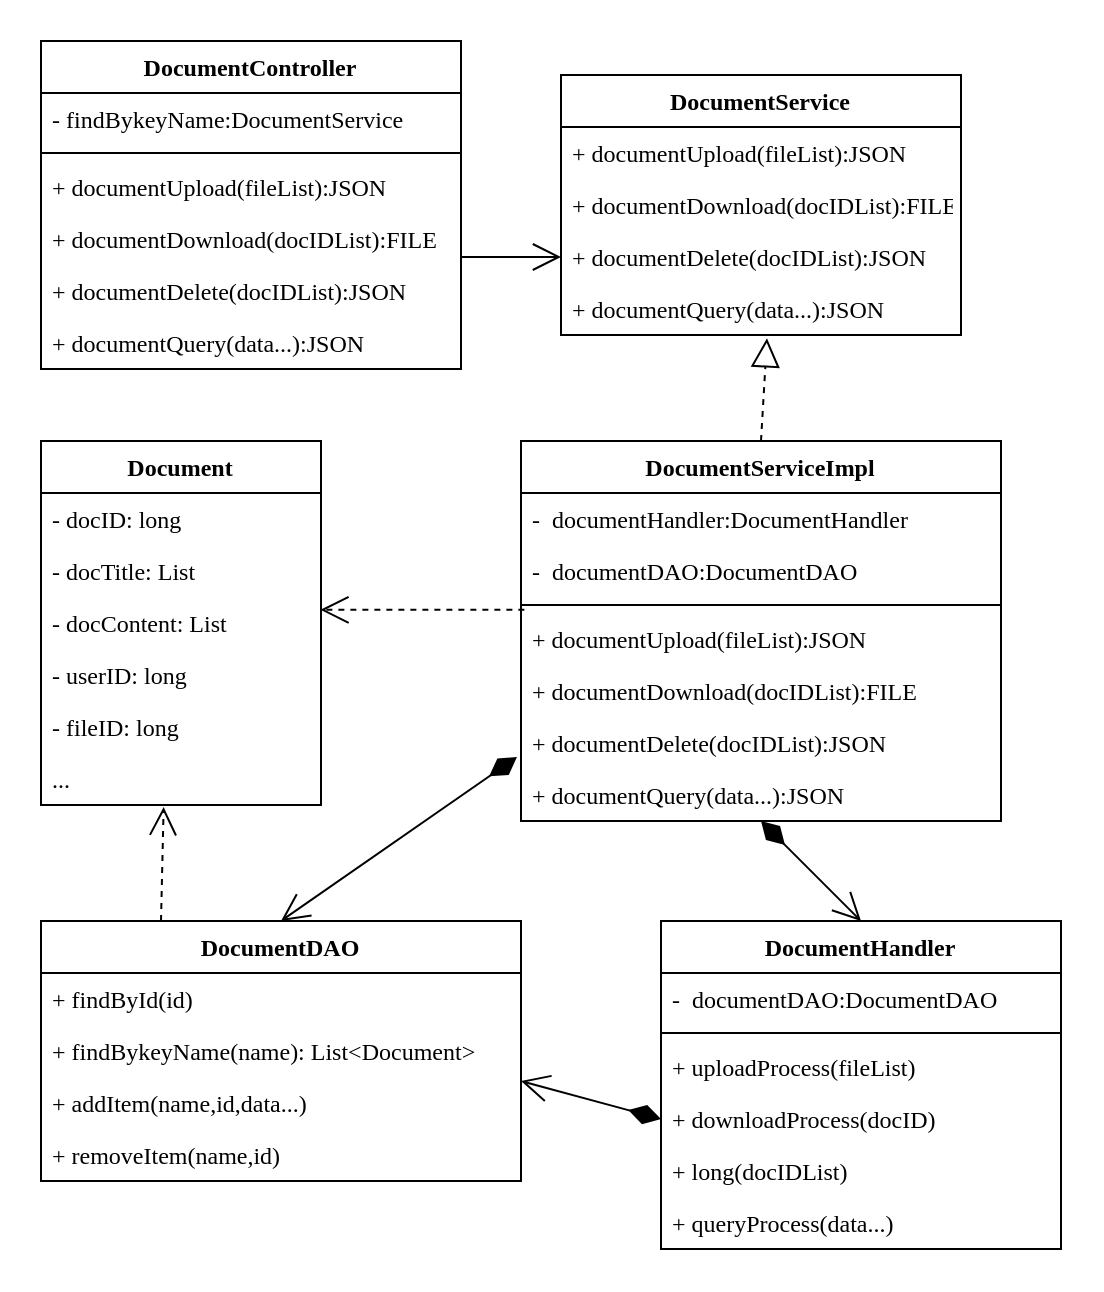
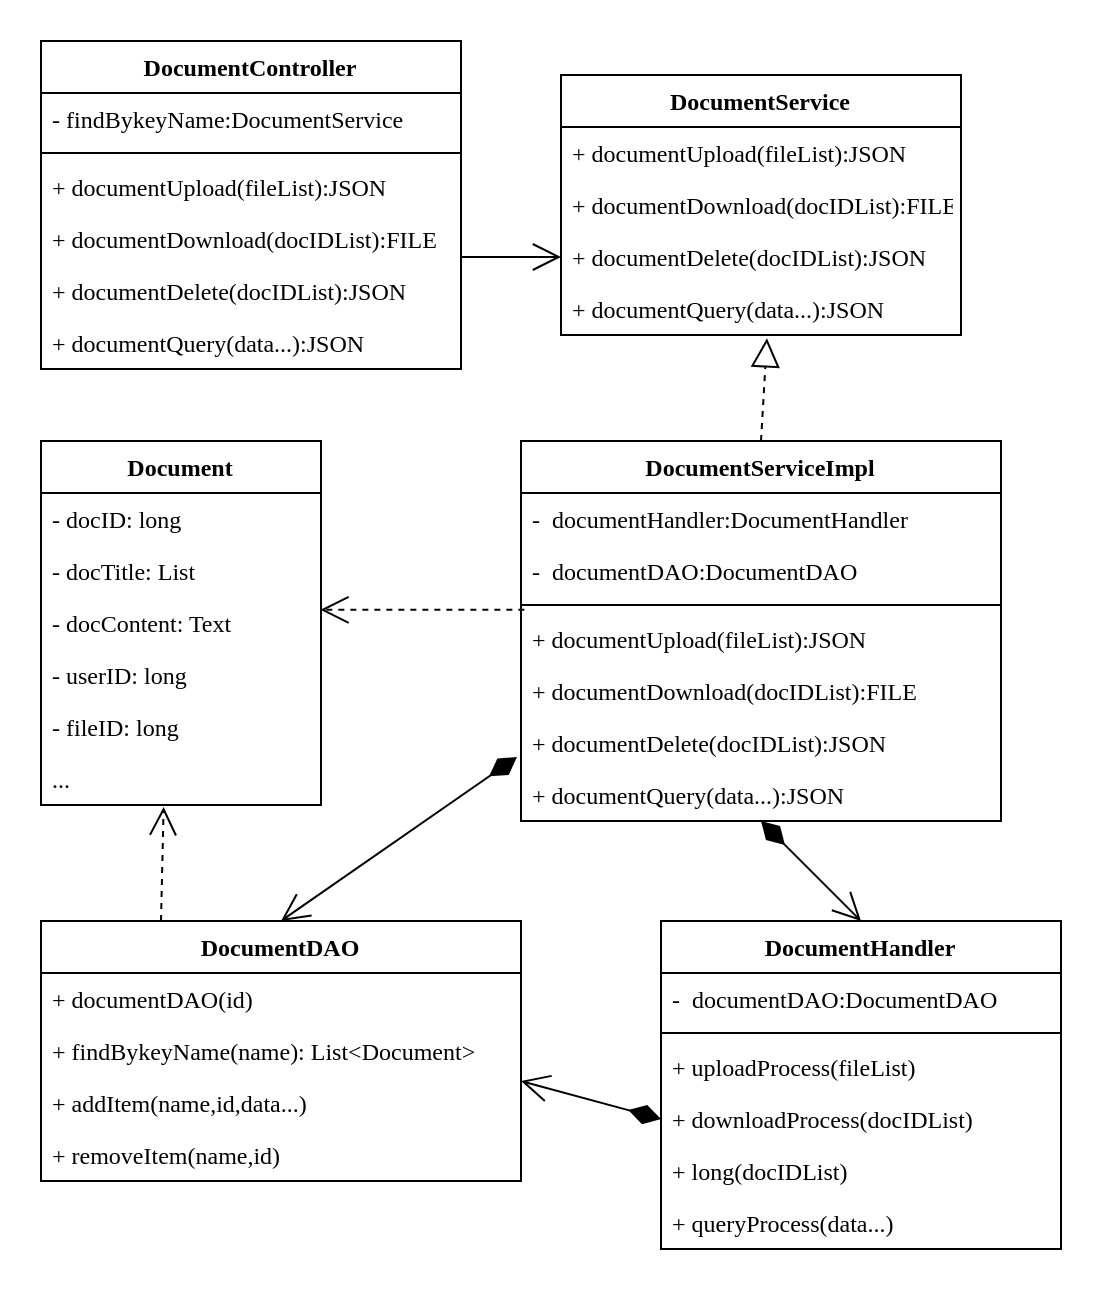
node "- docContent: List": label "- docContent: List" -> "- docContent: Text"
node "+ findById(id)": label "+ findById(id)" -> "+ documentDAO(id)"
node "+ downloadProcess(docID)": label "+ downloadProcess(docID)" -> "+ downloadProcess(docIDList)"
